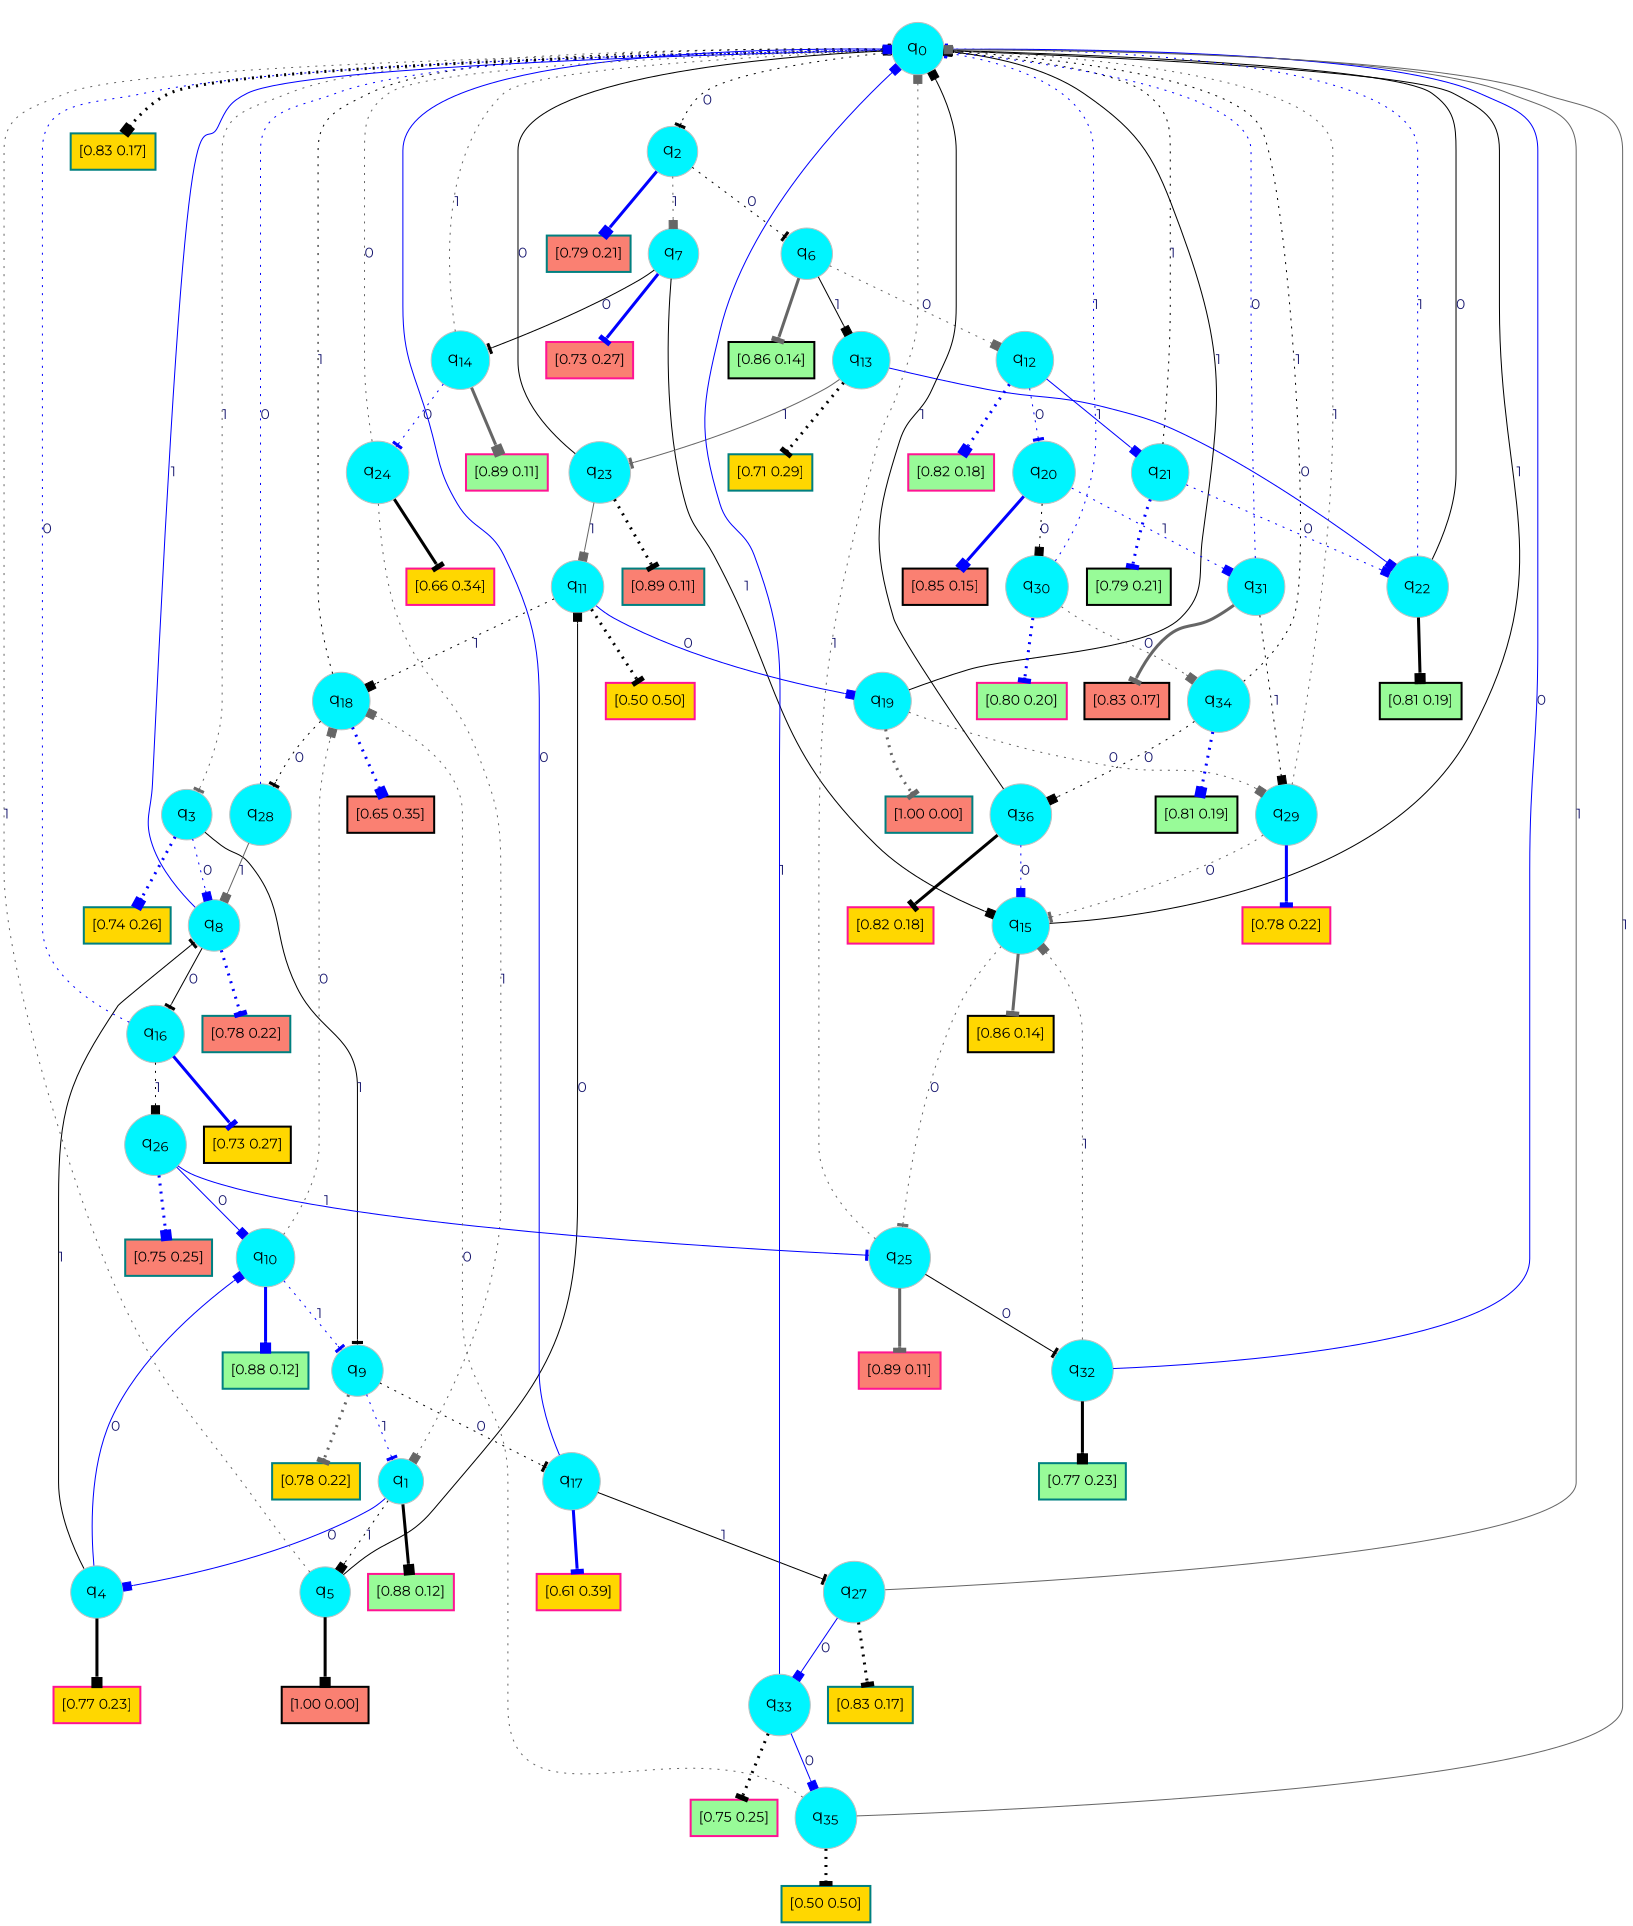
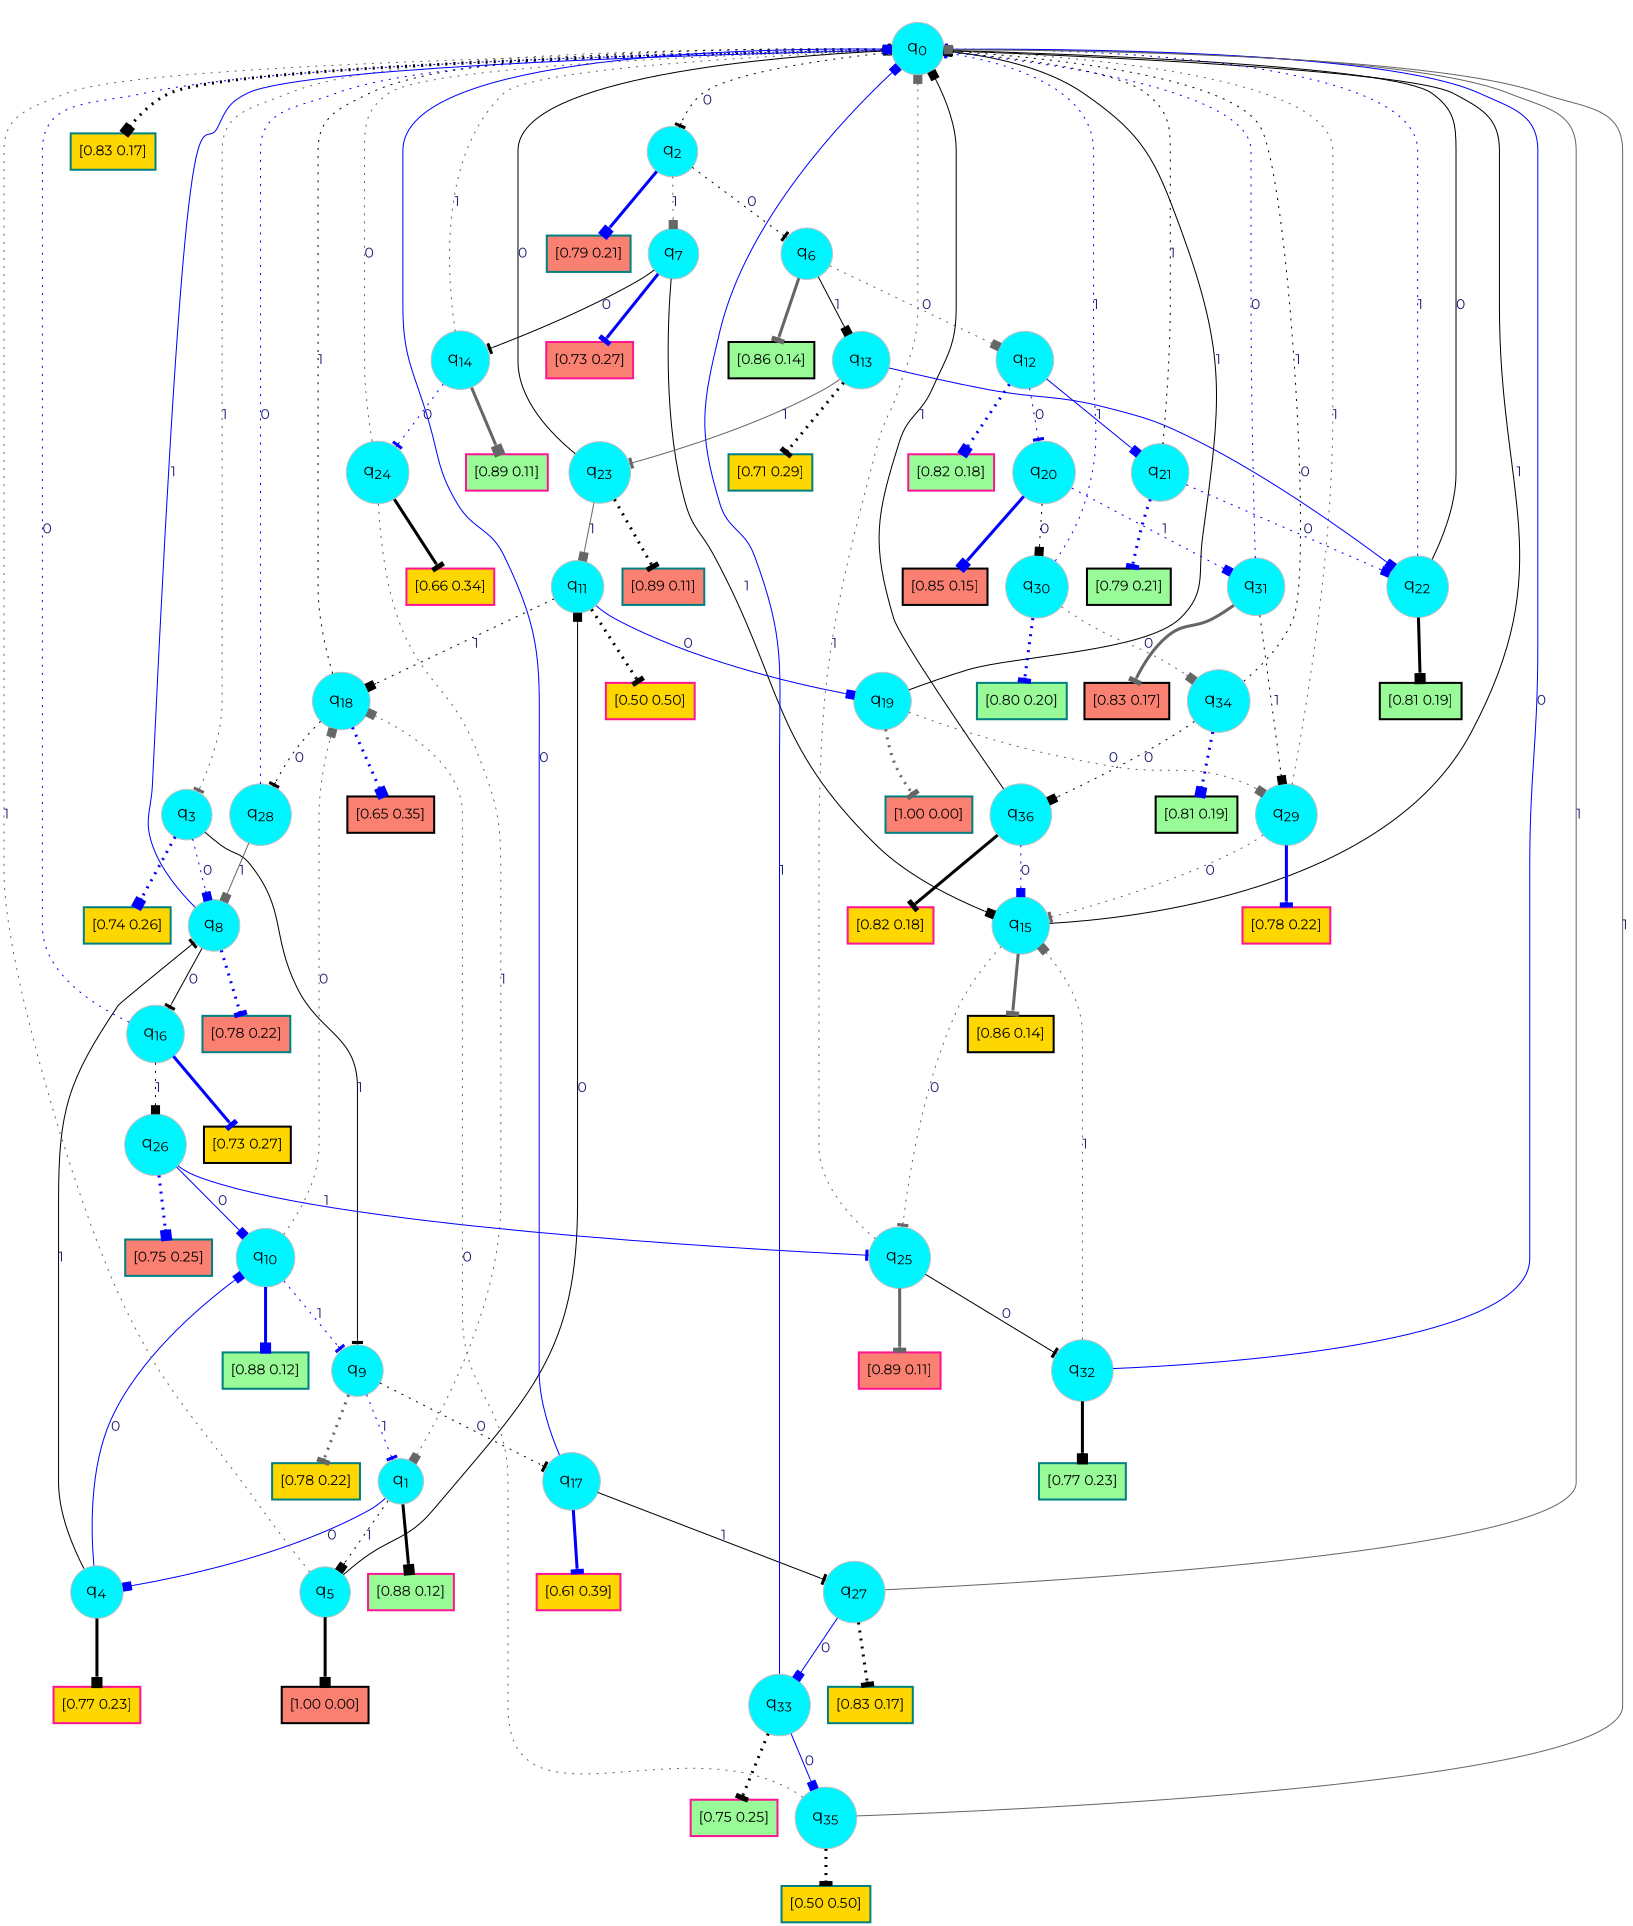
node "[0.80 0.20]": color deeppink -> teal
